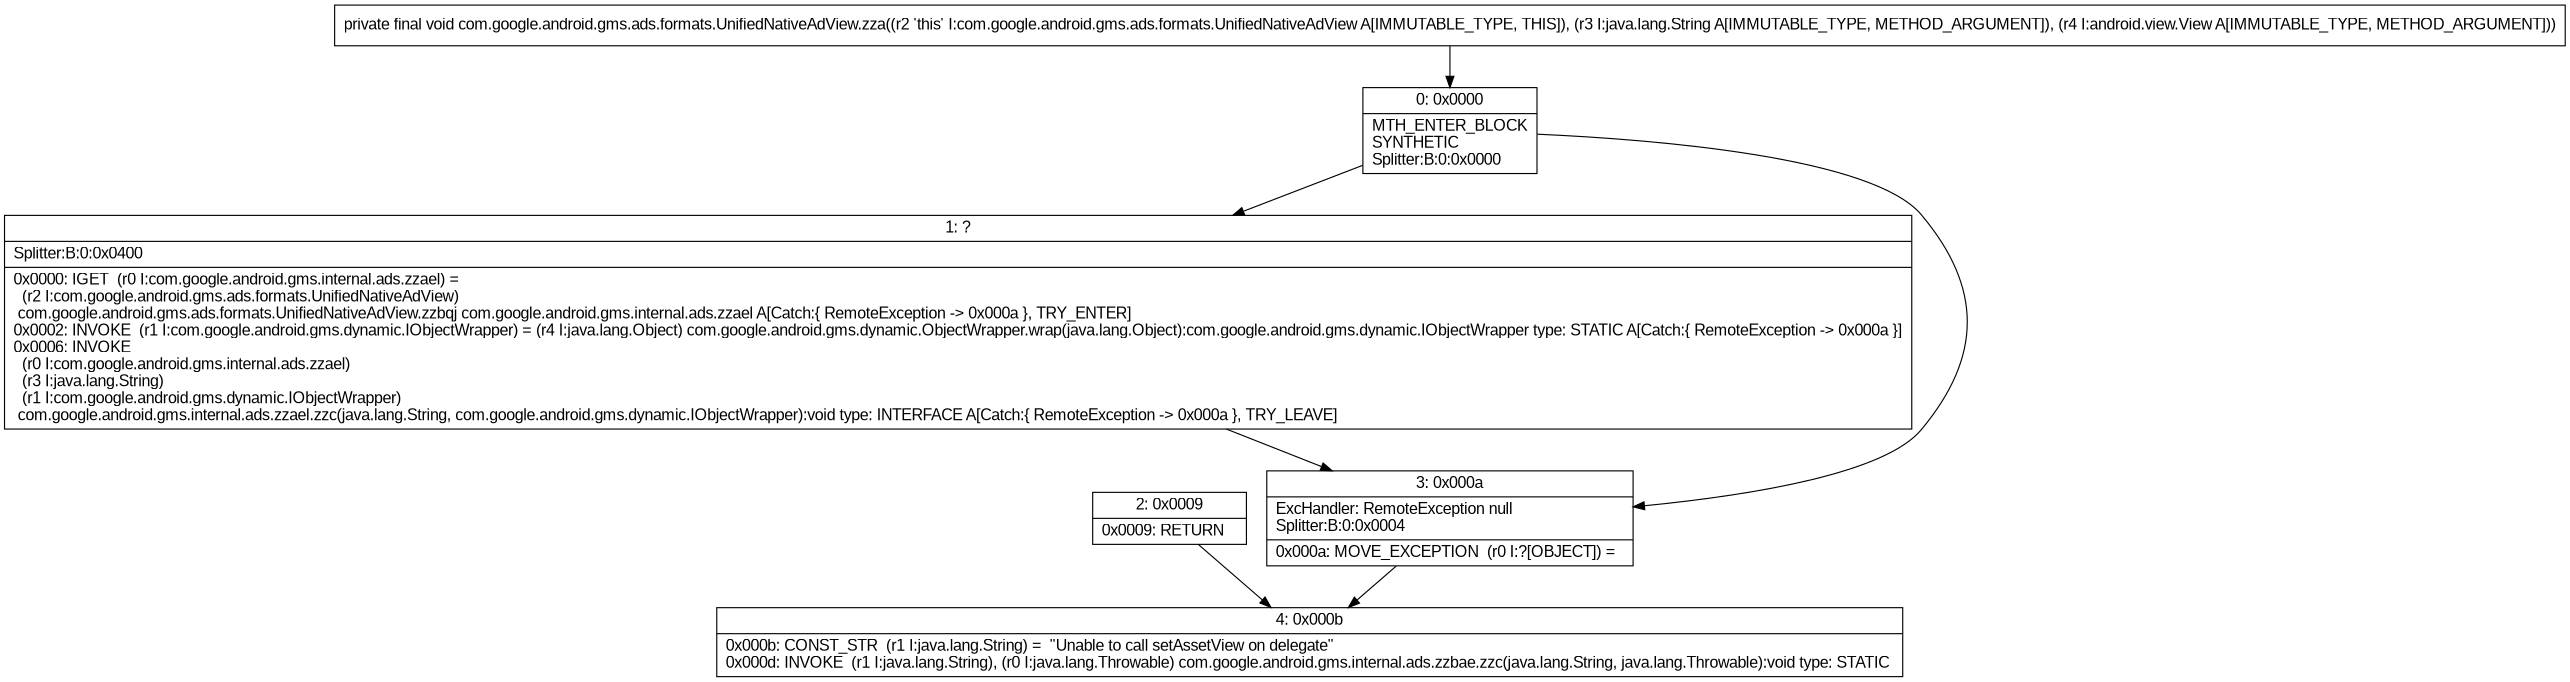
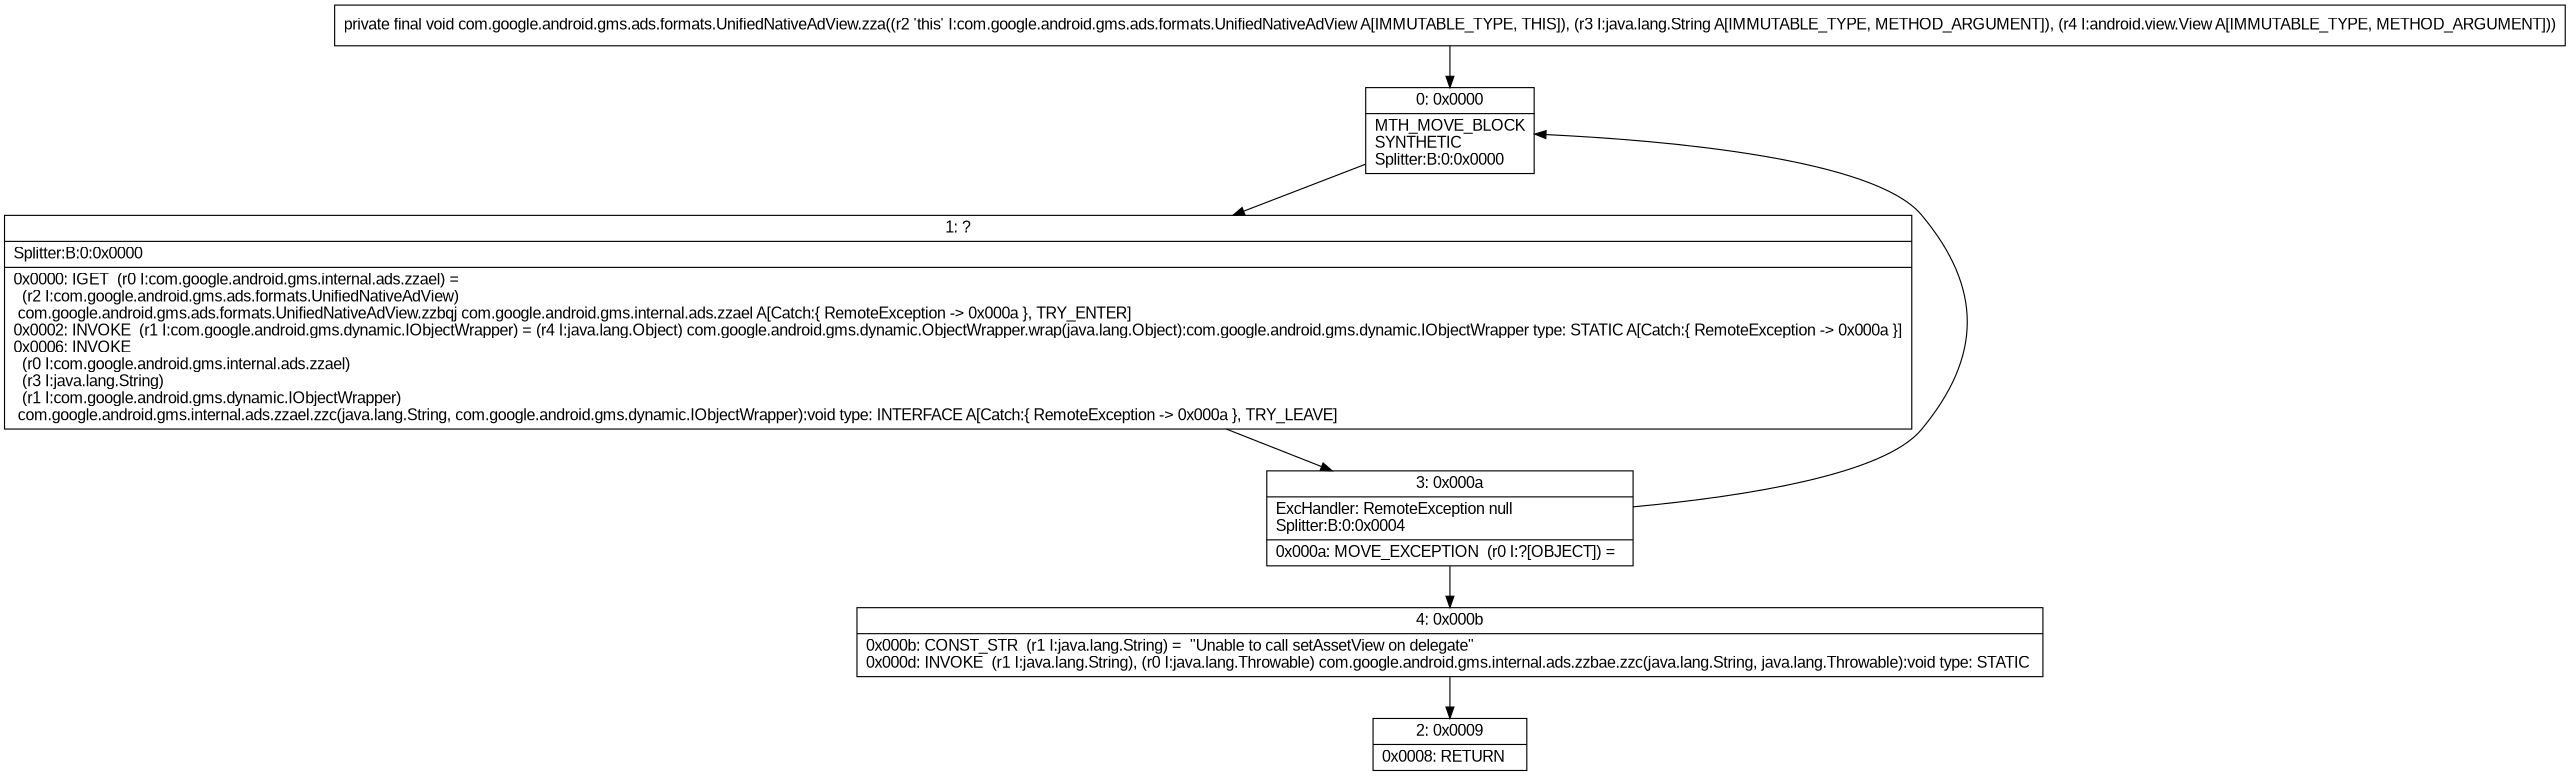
node "0: 0x0000": text "MTH_ENTER_BLOCK" -> "MTH_MOVE_BLOCK"
node "1: ?": text "Splitter:B:0:0x0400" -> "Splitter:B:0:0x0000"
edge "0: 0x0000" -> "3: 0x000a": reversed
node "2: 0x0009": text "0x0009: RETURN" -> "0x0008: RETURN"
edge "2: 0x0009" -> "4: 0x000b": reversed
